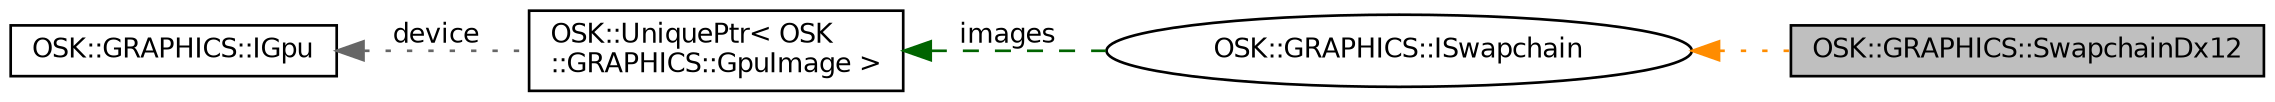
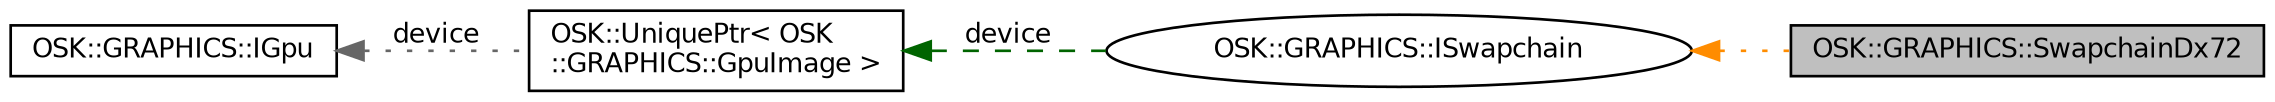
edge "OSK::GRAPHICS::ISwapchain" -> "OSK::UniquePtr< OSK ::GRAPHICS::GpuImage >": label " images" -> " device"
node "OSK::GRAPHICS::SwapchainDx12": label "OSK::GRAPHICS::SwapchainDx12" -> "OSK::GRAPHICS::SwapchainDx72"
